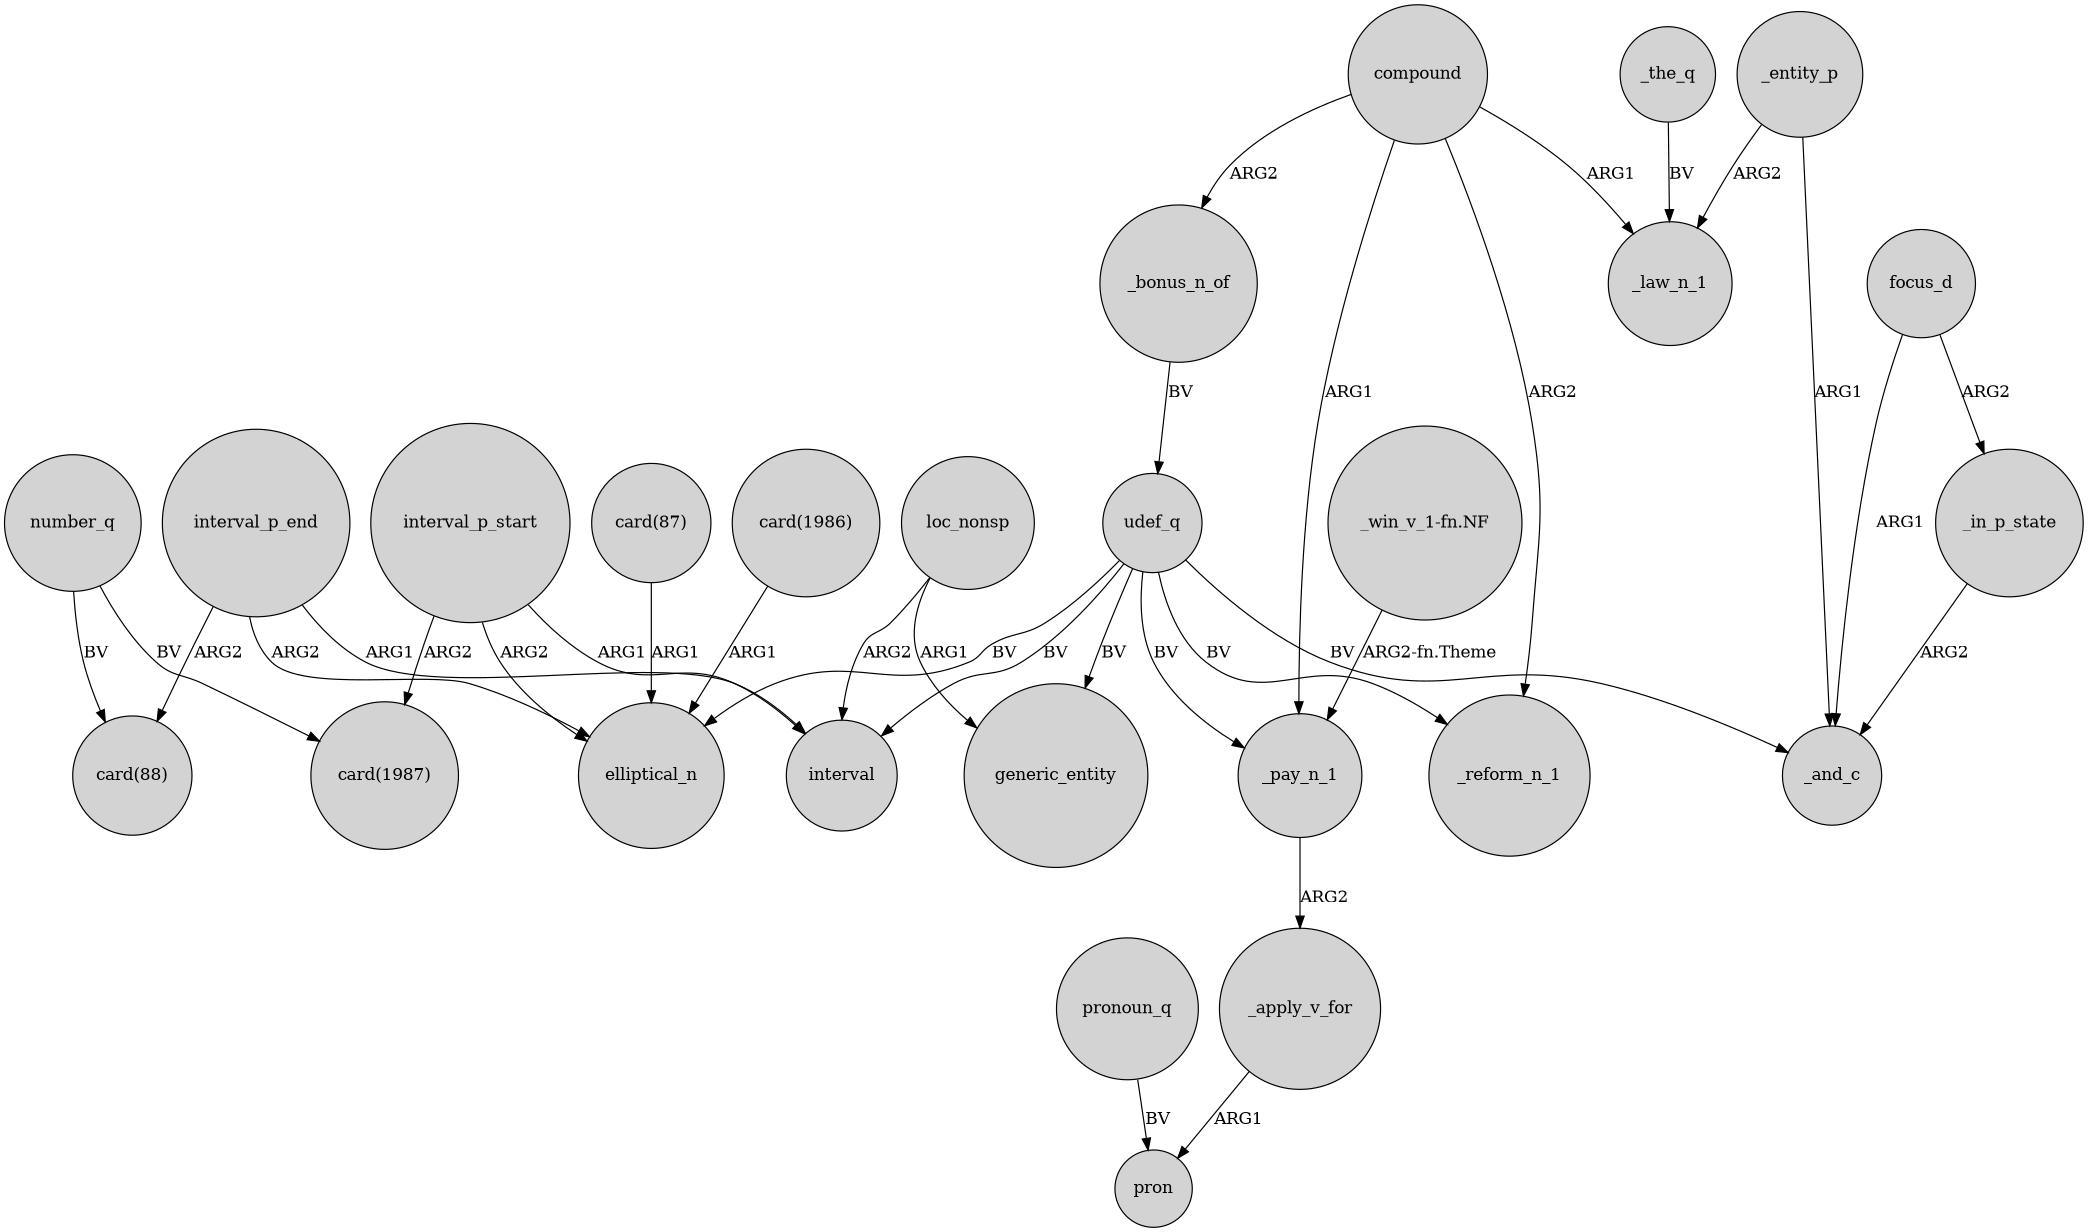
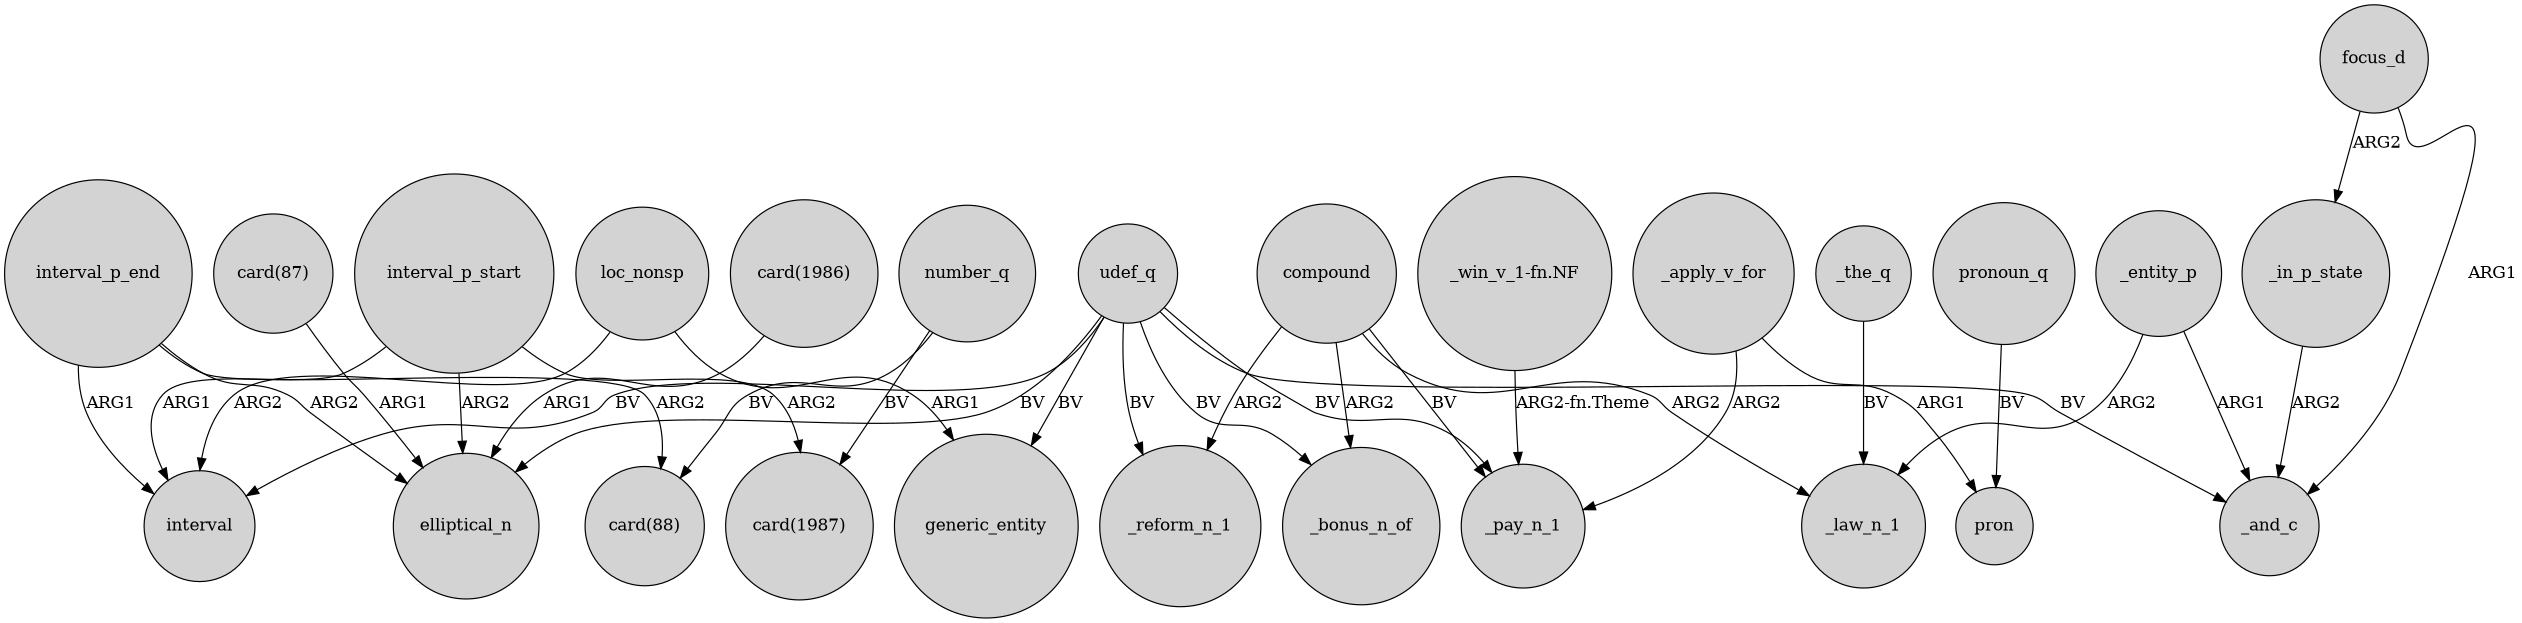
edge "compound" -> "_law_n_1": label "ARG1" -> "ARG2"
edge "compound" -> "_pay_n_1": label "ARG1" -> "BV"
edge "_bonus_n_of" -> "udef_q": reversed
edge "_pay_n_1" -> "_apply_v_for": reversed
